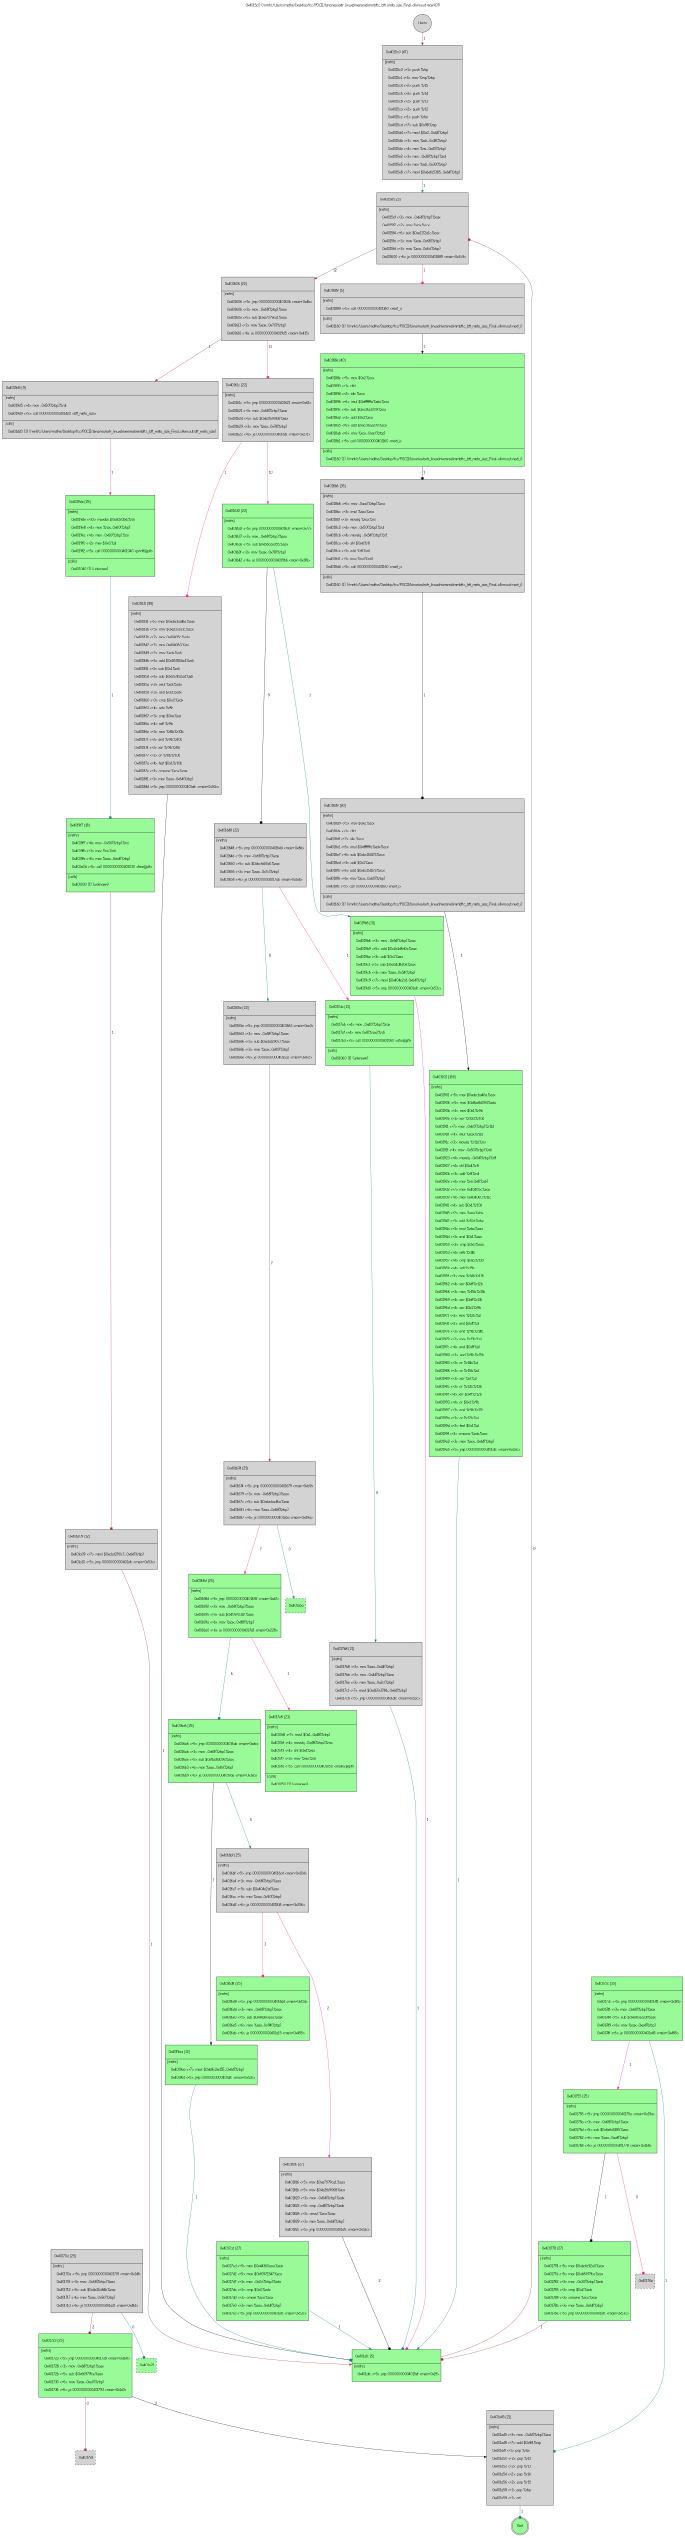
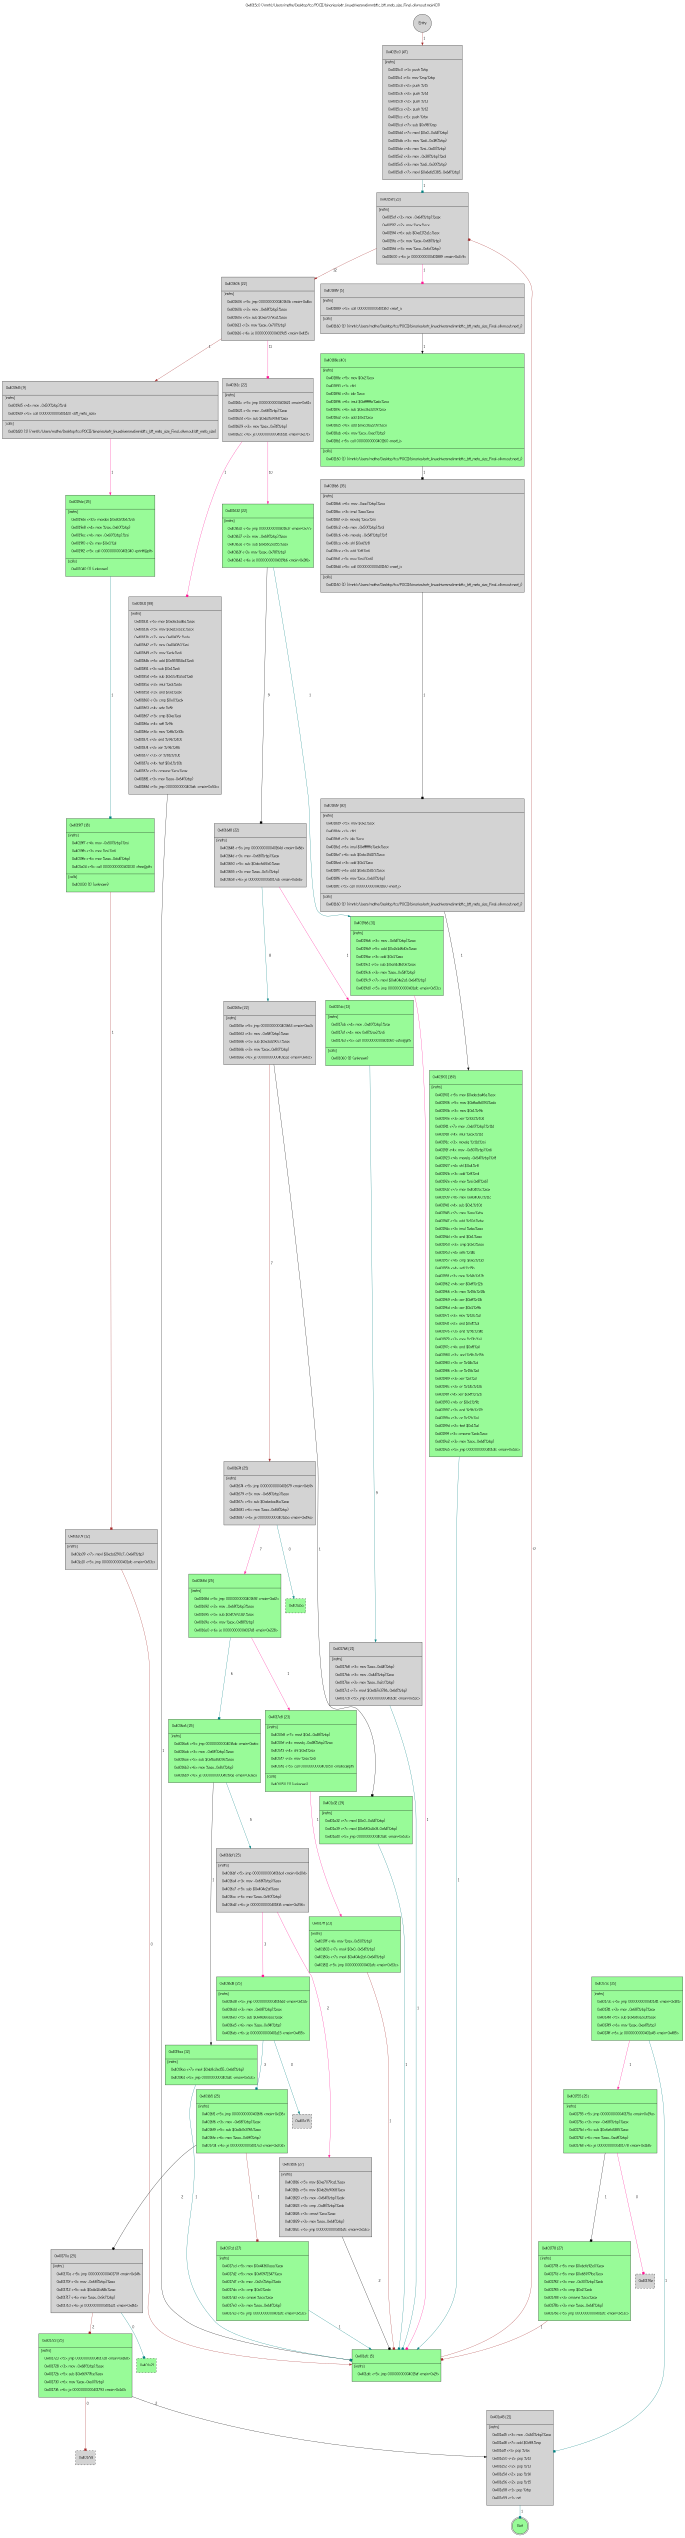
node "Users": label "Users" -> "Entry"
edge "0x4015c0 [47]" -> "0x4015ef [23]": arrowhead normal -> box
node "0x401a32 [19]": added
edge "0x401a09 [12]" -> "0x401afc [5]": label " 1" -> " 0"
node "0x4017ff [23]": added
node "0x4016f1 [25]": added
node "0x401a15": added
